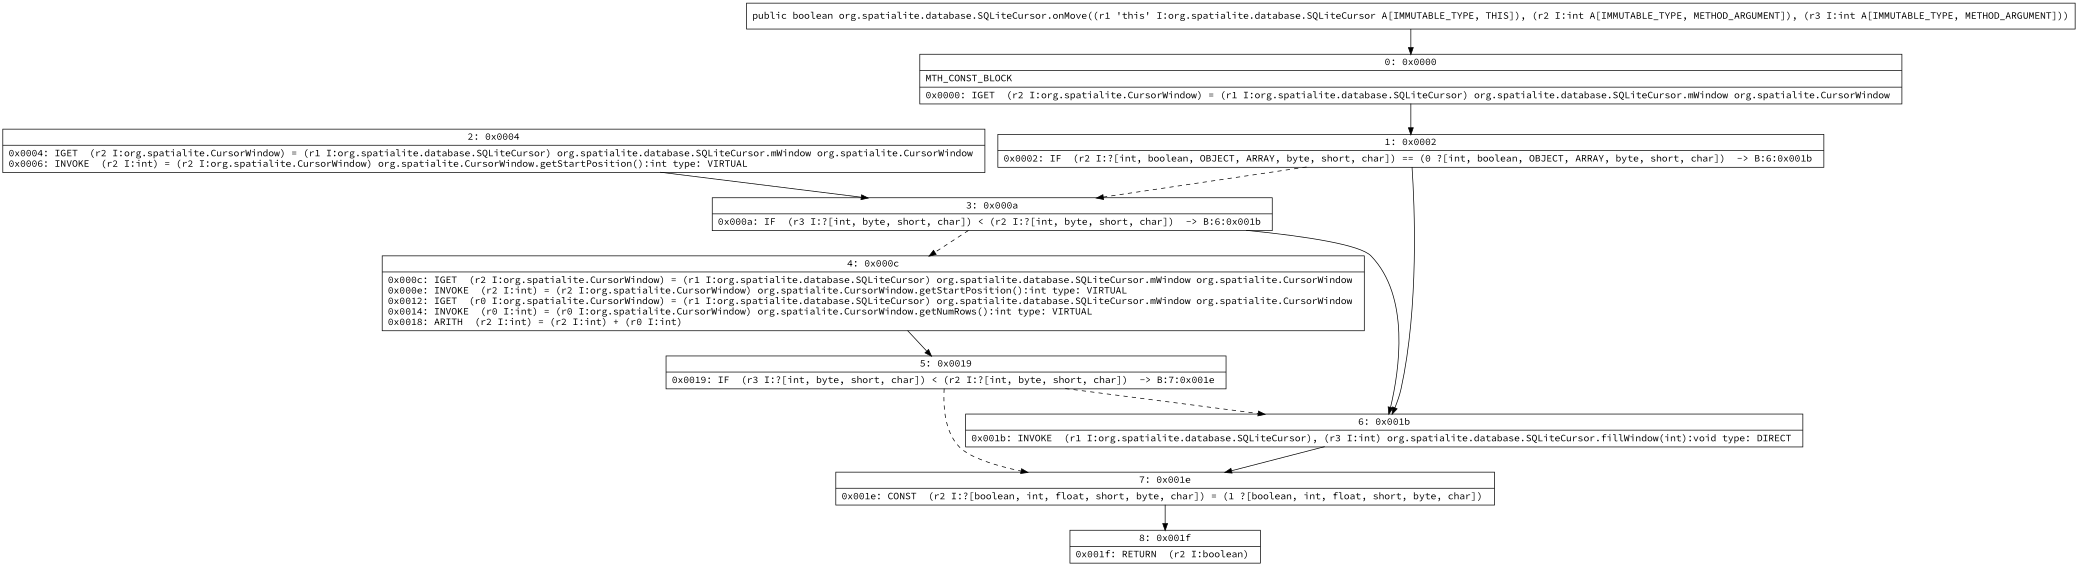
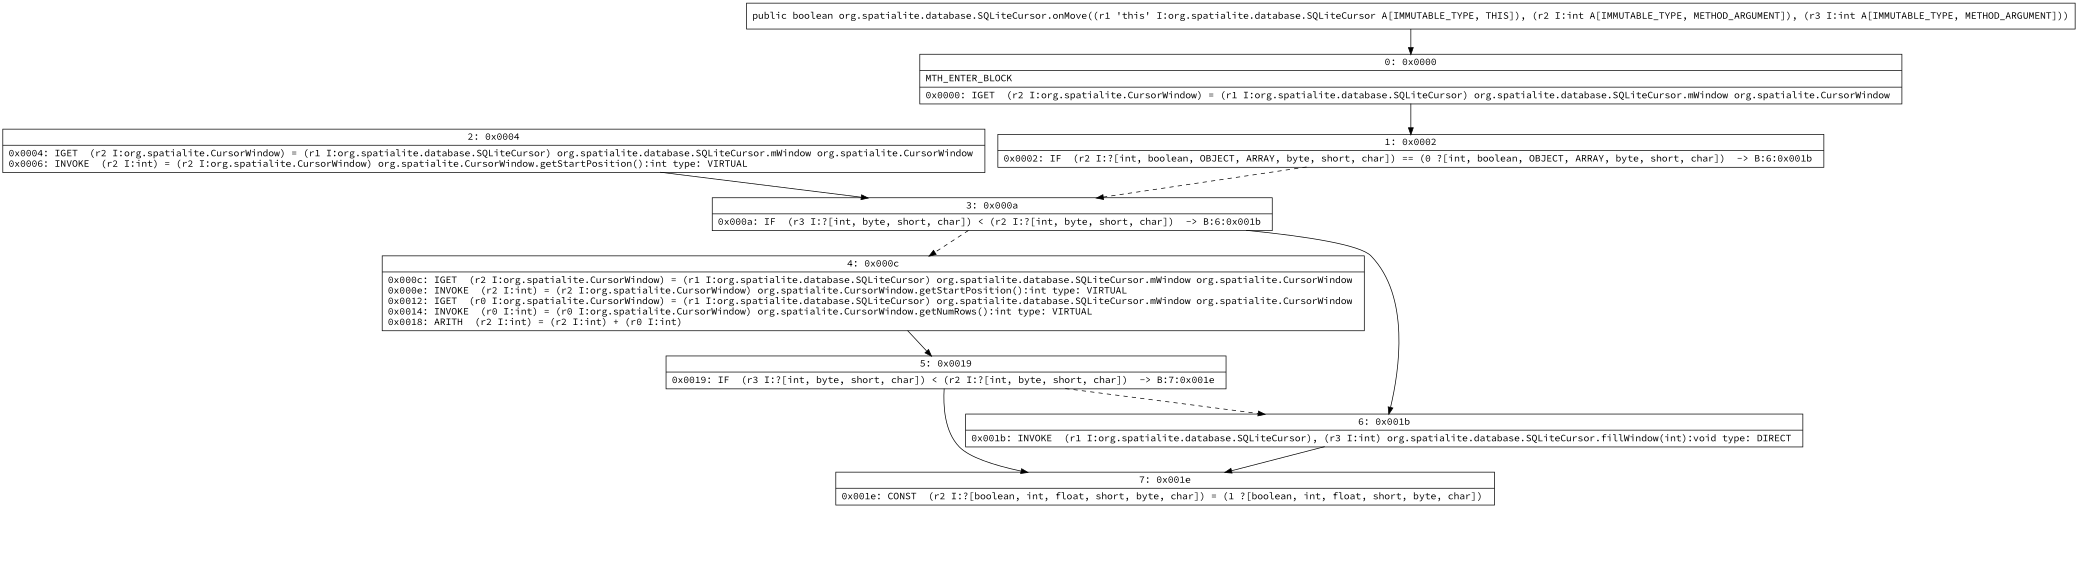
node "0: 0x0000": text "MTH_CONST_BLOCK" -> "MTH_ENTER_BLOCK"
edge "1: 0x0002" -> "6: 0x001b": removed
edge "5: 0x0019" -> "7: 0x001e": style dashed -> solid
node "8: 0x001f": removed
